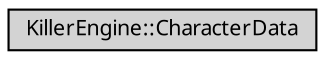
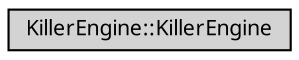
node "KillerEngine::CharacterData": label "KillerEngine::CharacterData" -> "KillerEngine::KillerEngine"
